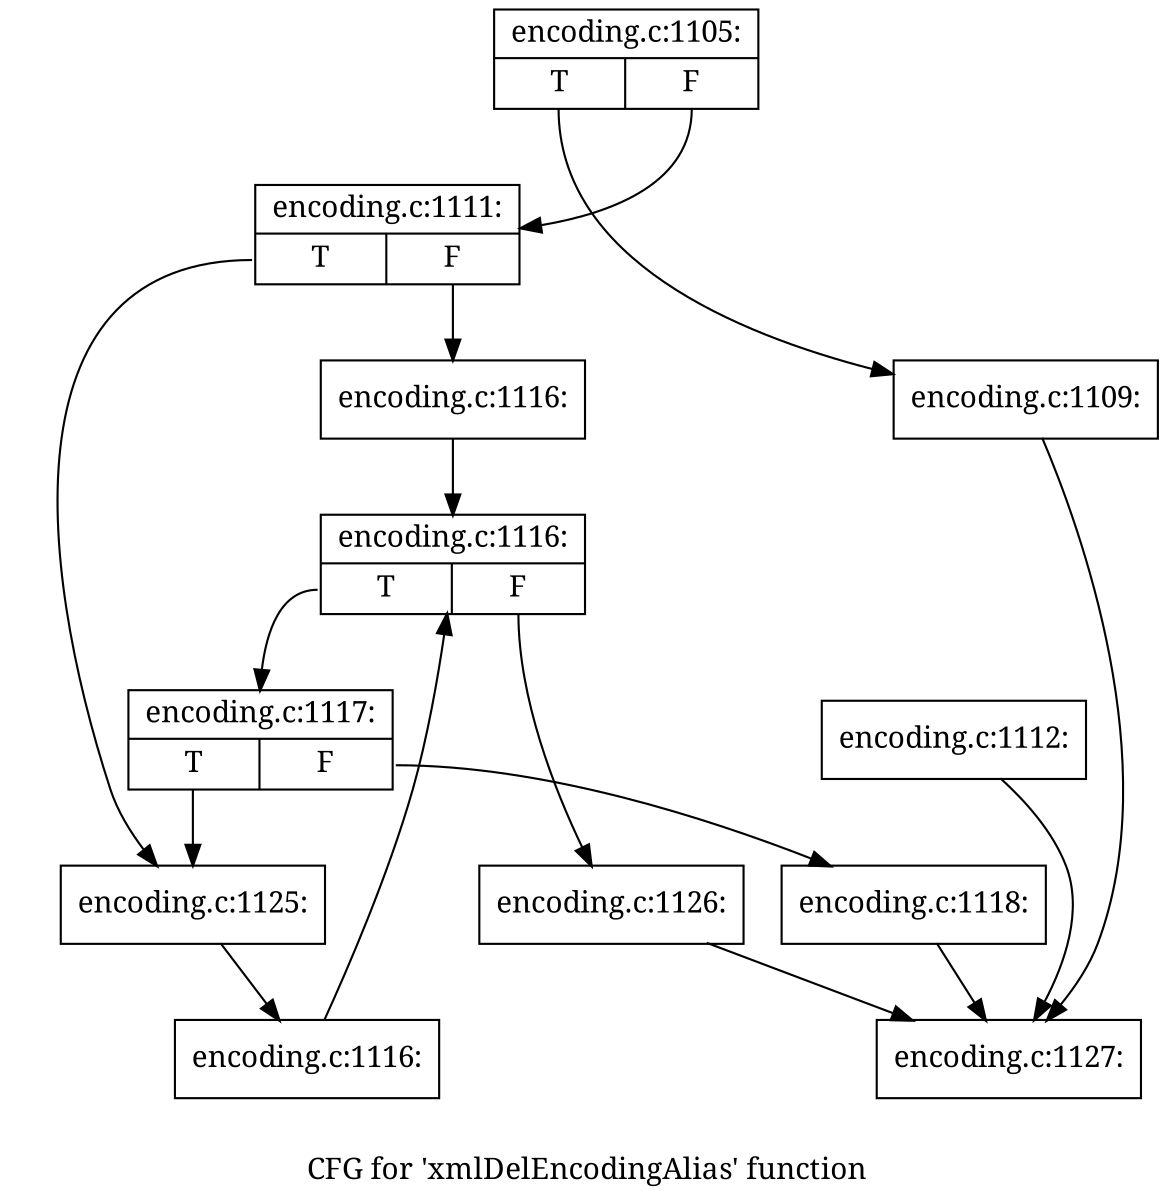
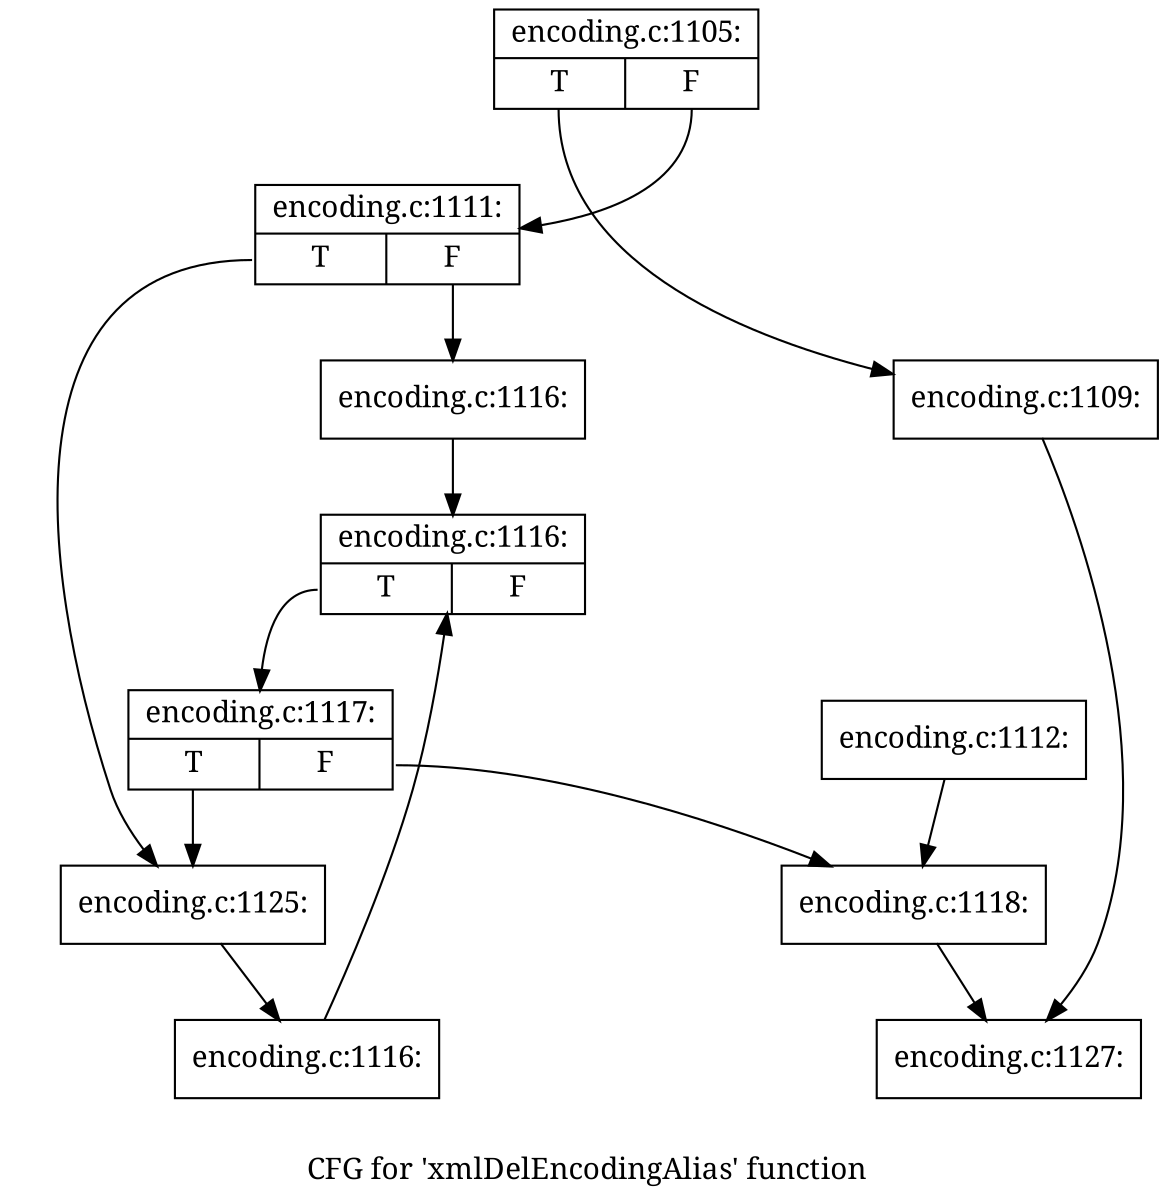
edge "encoding.c:1112:" -> "encoding.c:1127:": now "encoding.c:1112:" -> "encoding.c:1118:"
node "encoding.c:1126:": removed
